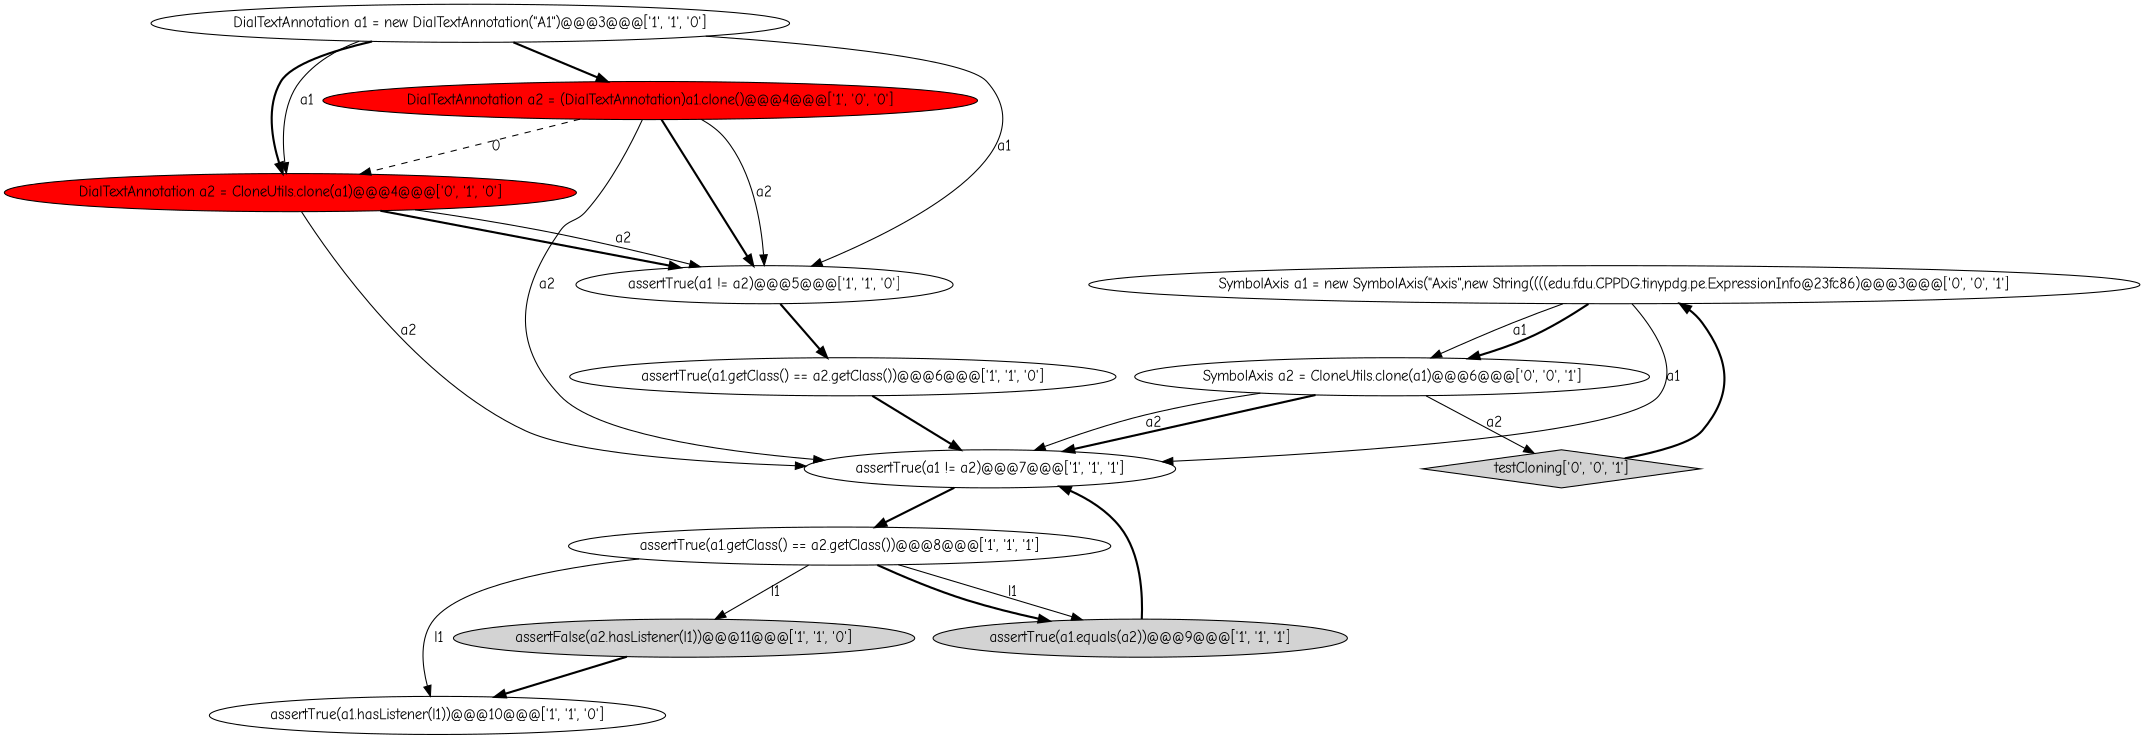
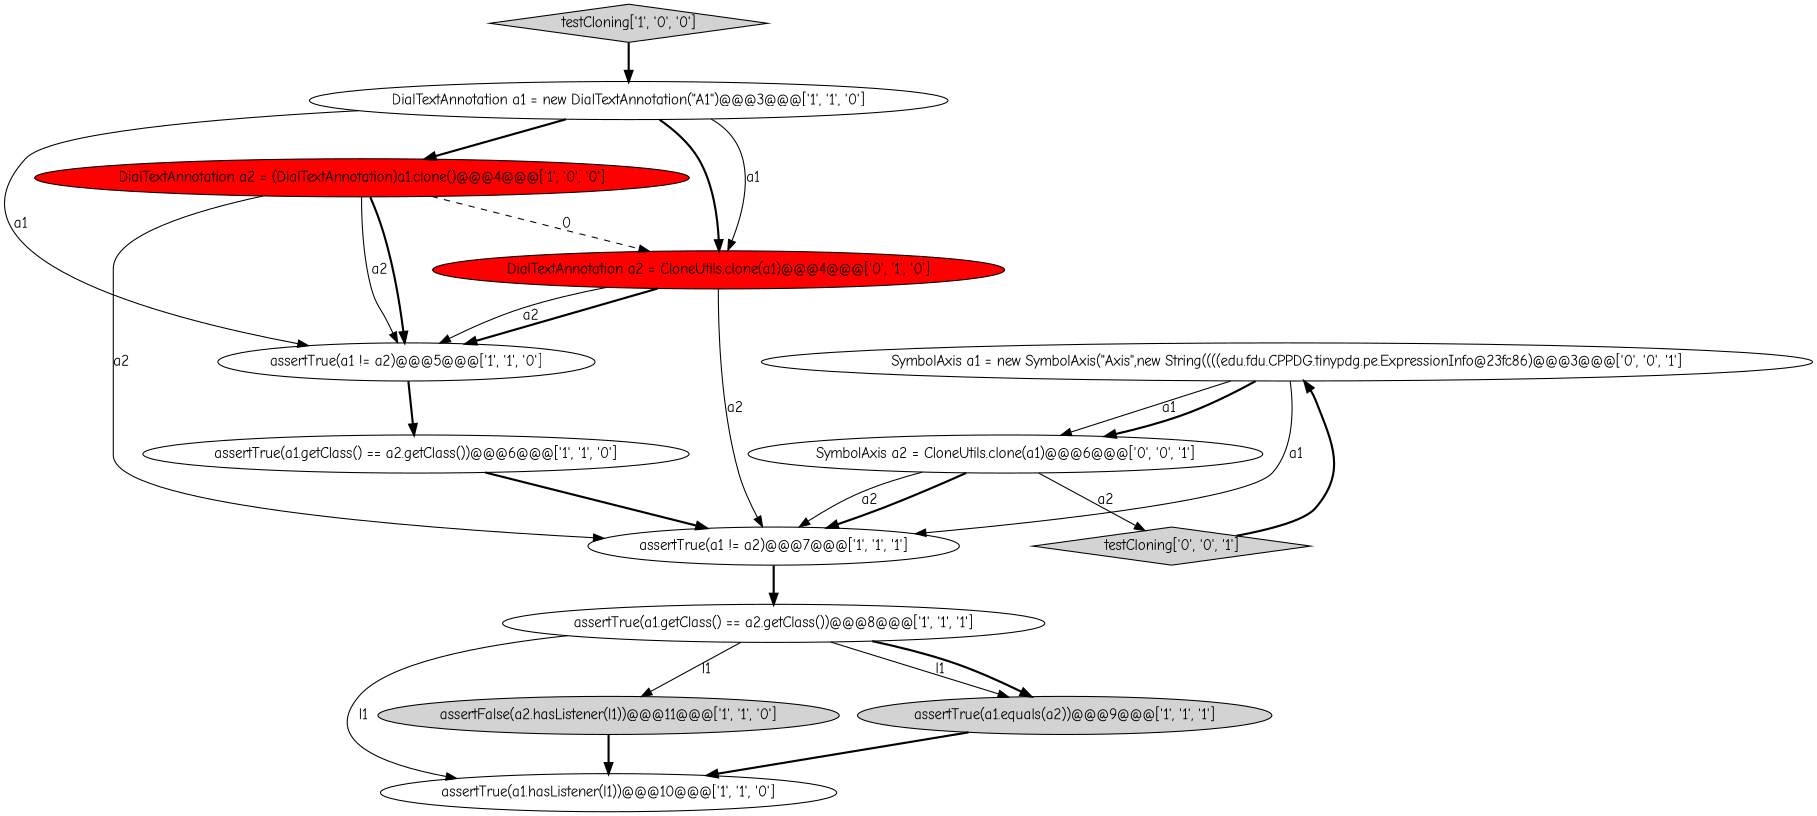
node "testCloning['1', '0', '0']": added
edge "assertTrue(a1.equals(a2))@@@9@@@['1', '1', '1']" -> "assertTrue(a1 != a2)@@@7@@@['1', '1', '1']": now "assertTrue(a1.equals(a2))@@@9@@@['1', '1', '1']" -> "assertTrue(a1.hasListener(l1))@@@10@@@['1', '1', '0']"
